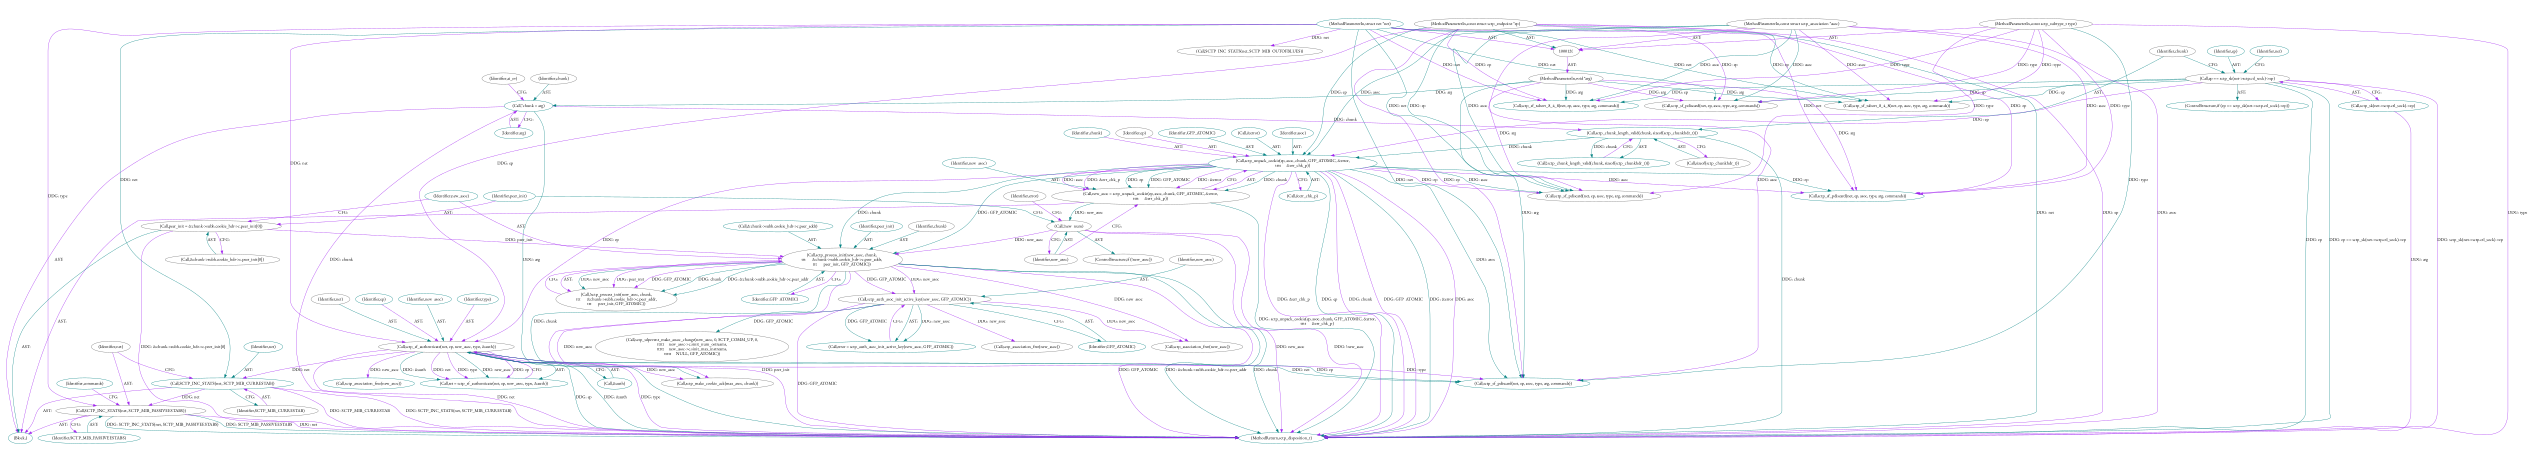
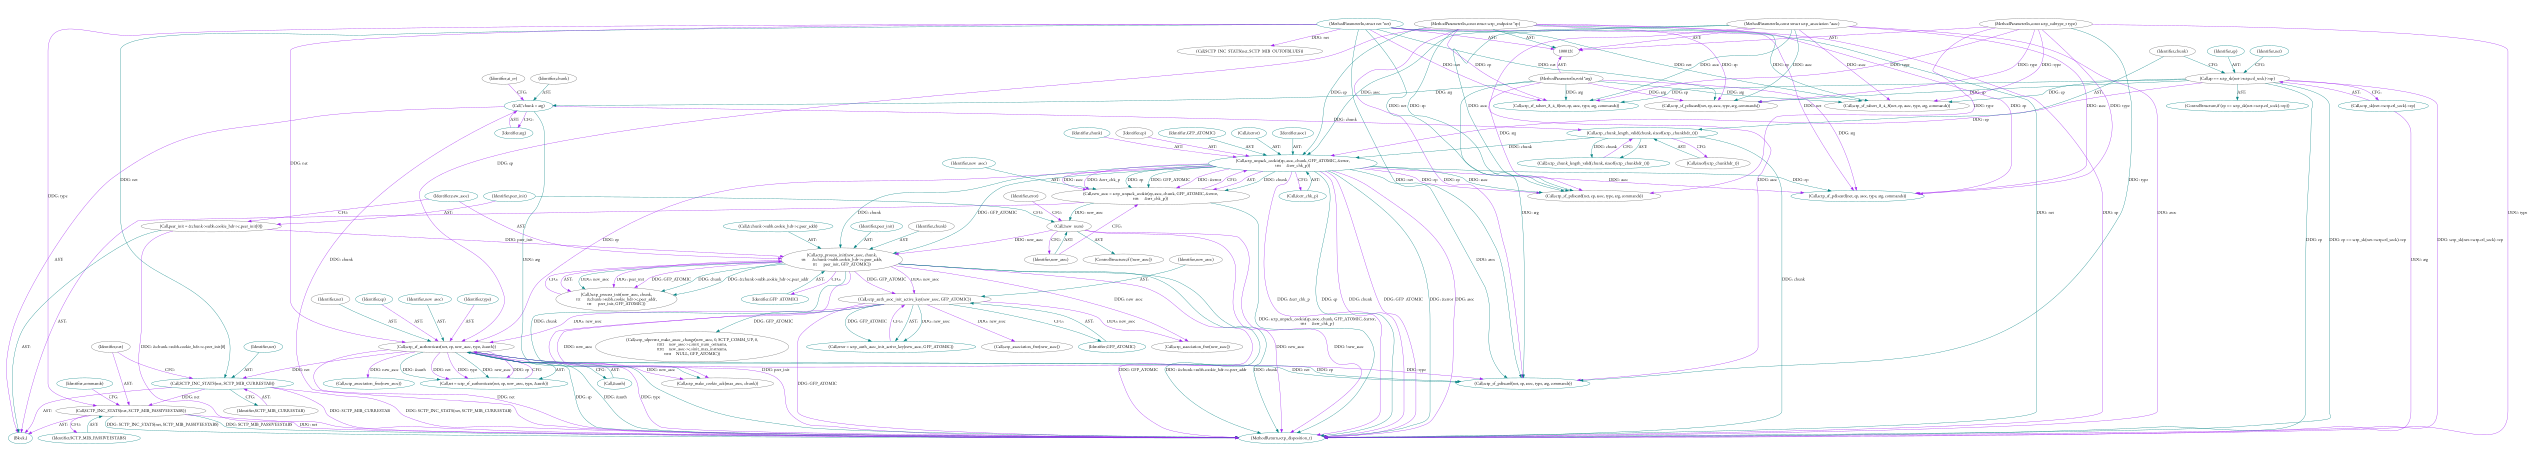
edge "1000120" -> "(MethodParameterIn,void *arg)": reversed
node "(Call,&chunk->subh.cookie_hdr->c.peer_init[0])": removed
edge "(Call,sctp_auth_asoc_init_active_key(new_asoc, GFP_ATOMIC))" -> "(Call,sctp_sf_authenticate(net, ep, new_asoc, type, &auth))": added, label "DDG: new_asoc"
